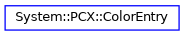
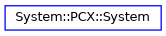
node "System::PCX::ColorEntry": label "System::PCX::ColorEntry" -> "System::PCX::System"
